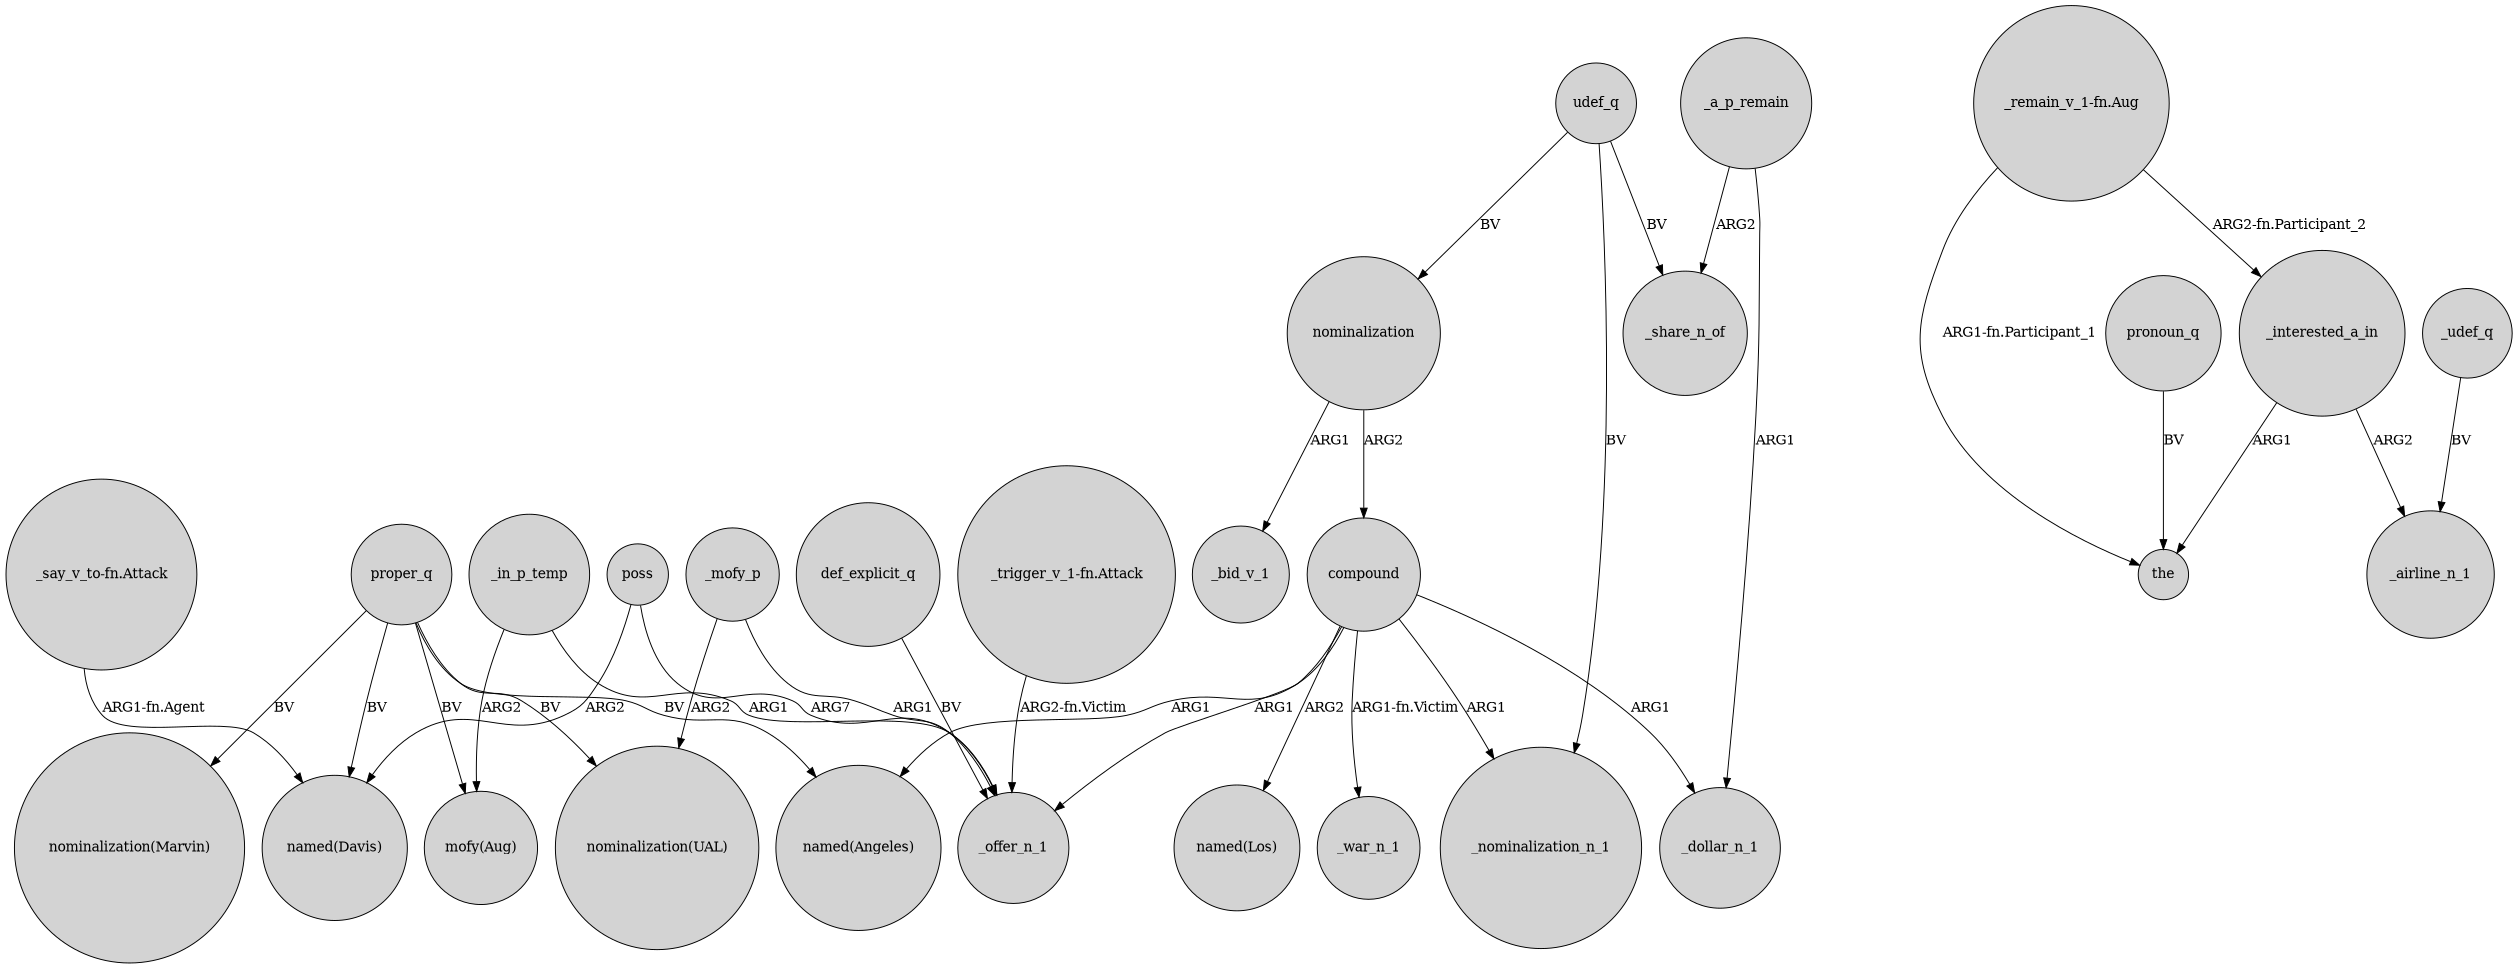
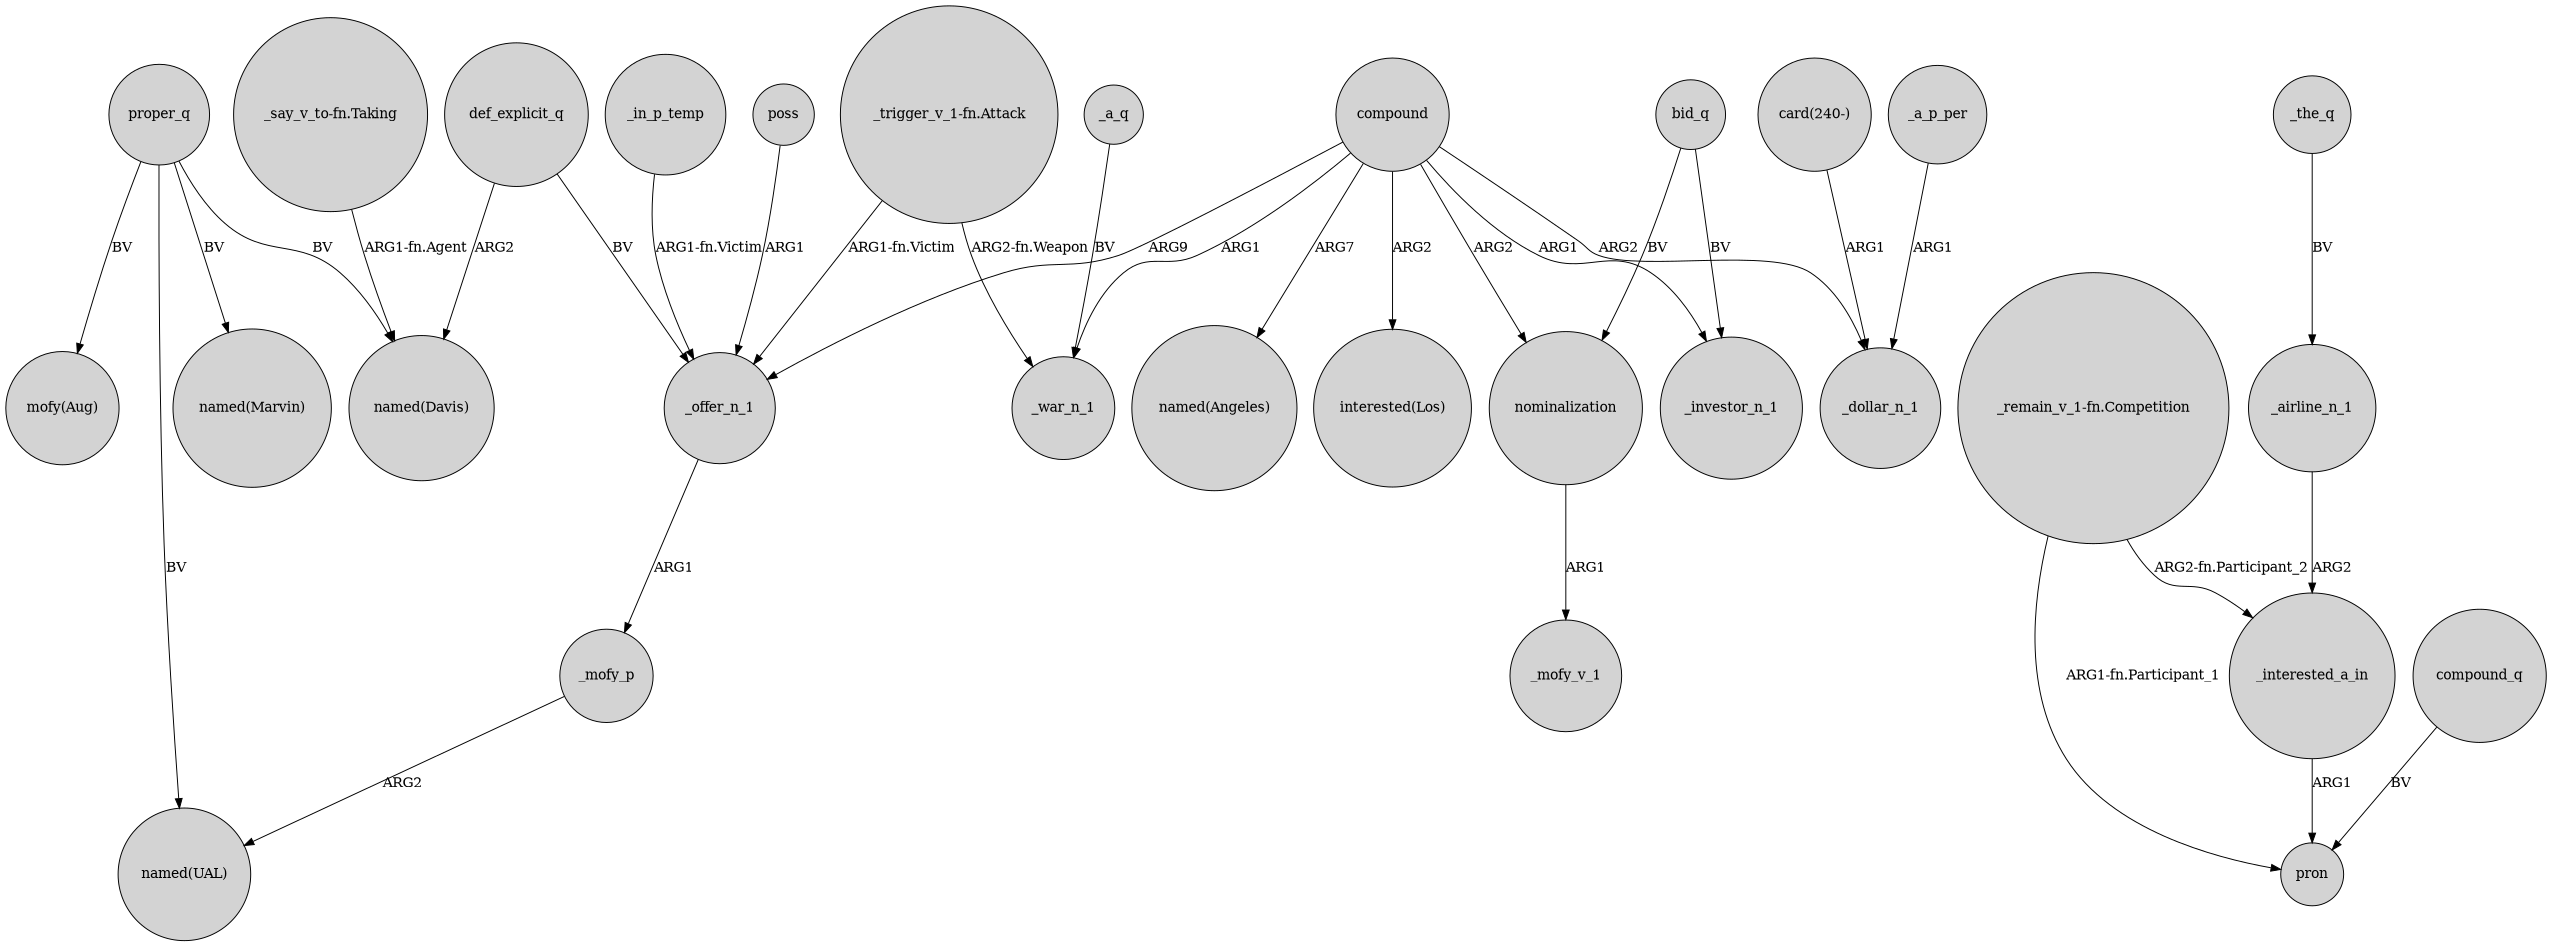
node "udef_q": label "udef_q" -> "bid_q"
node "_a_p_remain": label "_a_p_remain" -> "_a_p_per"
node "_remain_v_1-fn.Aug": label "_remain_v_1-fn.Aug" -> "_remain_v_1-fn.Competition"
node "_a_q": added
node "card(240-)": added
edge "_trigger_v_1-fn.Attack" -> "_war_n_1": added, label "ARG2-fn.Weapon"
node "_share_n_of": removed
node "pronoun_q": label "pronoun_q" -> "compound_q"
node "_udef_q": label "_udef_q" -> "_the_q"
edge "_interested_a_in" -> "_airline_n_1": reversed
edge "nominalization" -> "compound": reversed
node "_say_v_to-fn.Attack": label "_say_v_to-fn.Attack" -> "_say_v_to-fn.Taking"
node "_bid_v_1": label "_bid_v_1" -> "_mofy_v_1"
node "the": label "the" -> "pron"
edge "proper_q" -> "named(Angeles)": removed, label "BV"
edge "_in_p_temp" -> "mofy(Aug)": removed, label "ARG2"
edge "_mofy_p" -> "_offer_n_1": reversed
edge "_in_p_temp" -> "_offer_n_1": label "ARG1" -> "ARG1-fn.Victim"
edge "poss" -> "_offer_n_1": label "ARG7" -> "ARG1"
edge "_trigger_v_1-fn.Attack" -> "_offer_n_1": label "ARG2-fn.Victim" -> "ARG1-fn.Victim"
edge "compound" -> "named(Angeles)": label "ARG1" -> "ARG7"
edge "compound" -> "_offer_n_1": label "ARG1" -> "ARG9"
edge "compound" -> "_war_n_1": label "ARG1-fn.Victim" -> "ARG1"
edge "compound" -> "_dollar_n_1": label "ARG1" -> "ARG2"
edge "poss" -> "named(Davis)": now "def_explicit_q" -> "named(Davis)"
node "nominalization(Marvin)": label "nominalization(Marvin)" -> "named(Marvin)"
node "nominalization(UAL)": label "nominalization(UAL)" -> "named(UAL)"
node "named(Los)": label "named(Los)" -> "interested(Los)"
node "_nominalization_n_1": label "_nominalization_n_1" -> "_investor_n_1"
